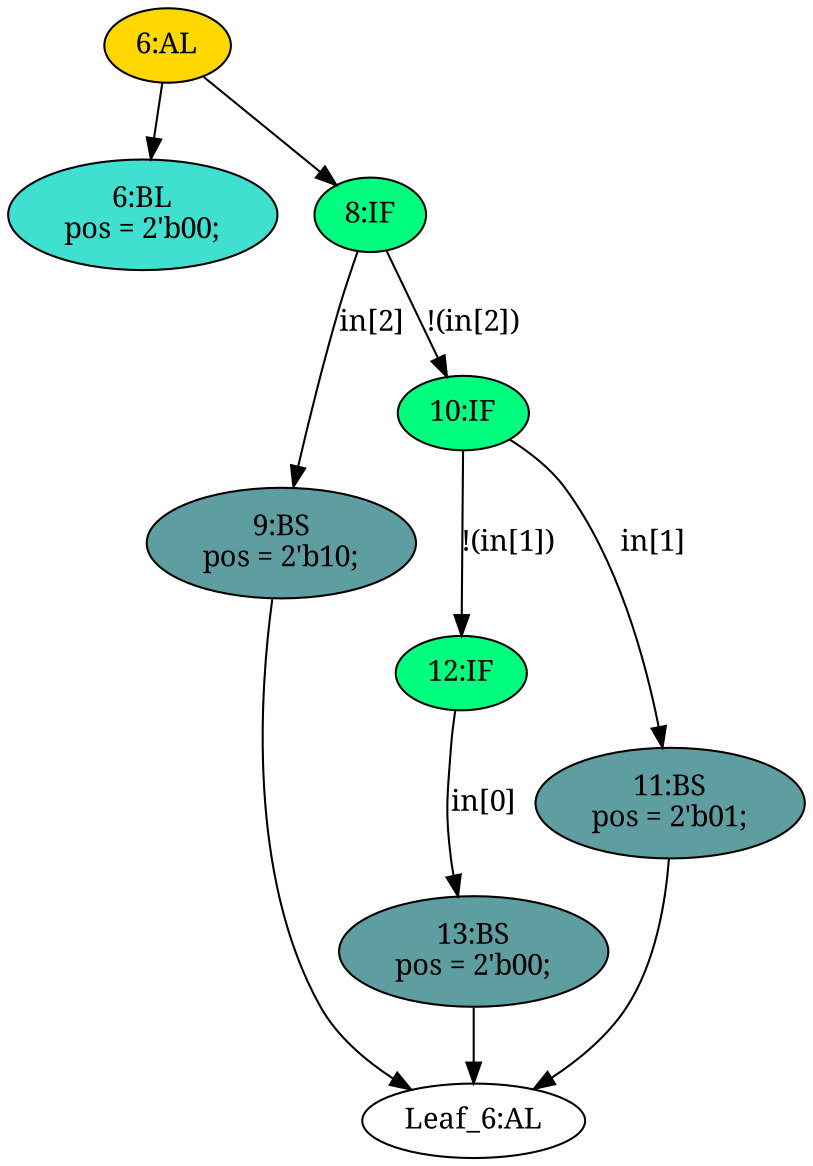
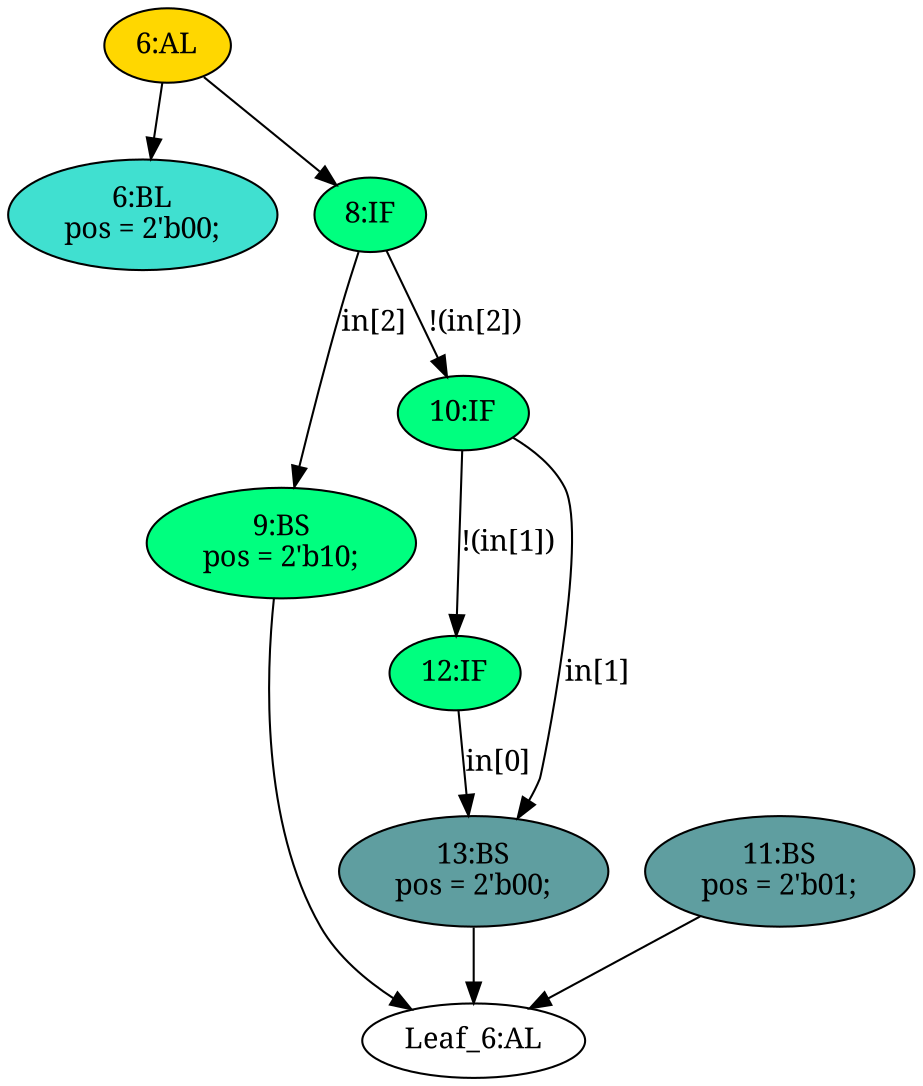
node "9:BS pos = 2'b10;": fillcolor cadetblue -> springgreen
edge "10:IF" -> "11:BS pos = 2'b01;": now "10:IF" -> "13:BS pos = 2'b00;"
